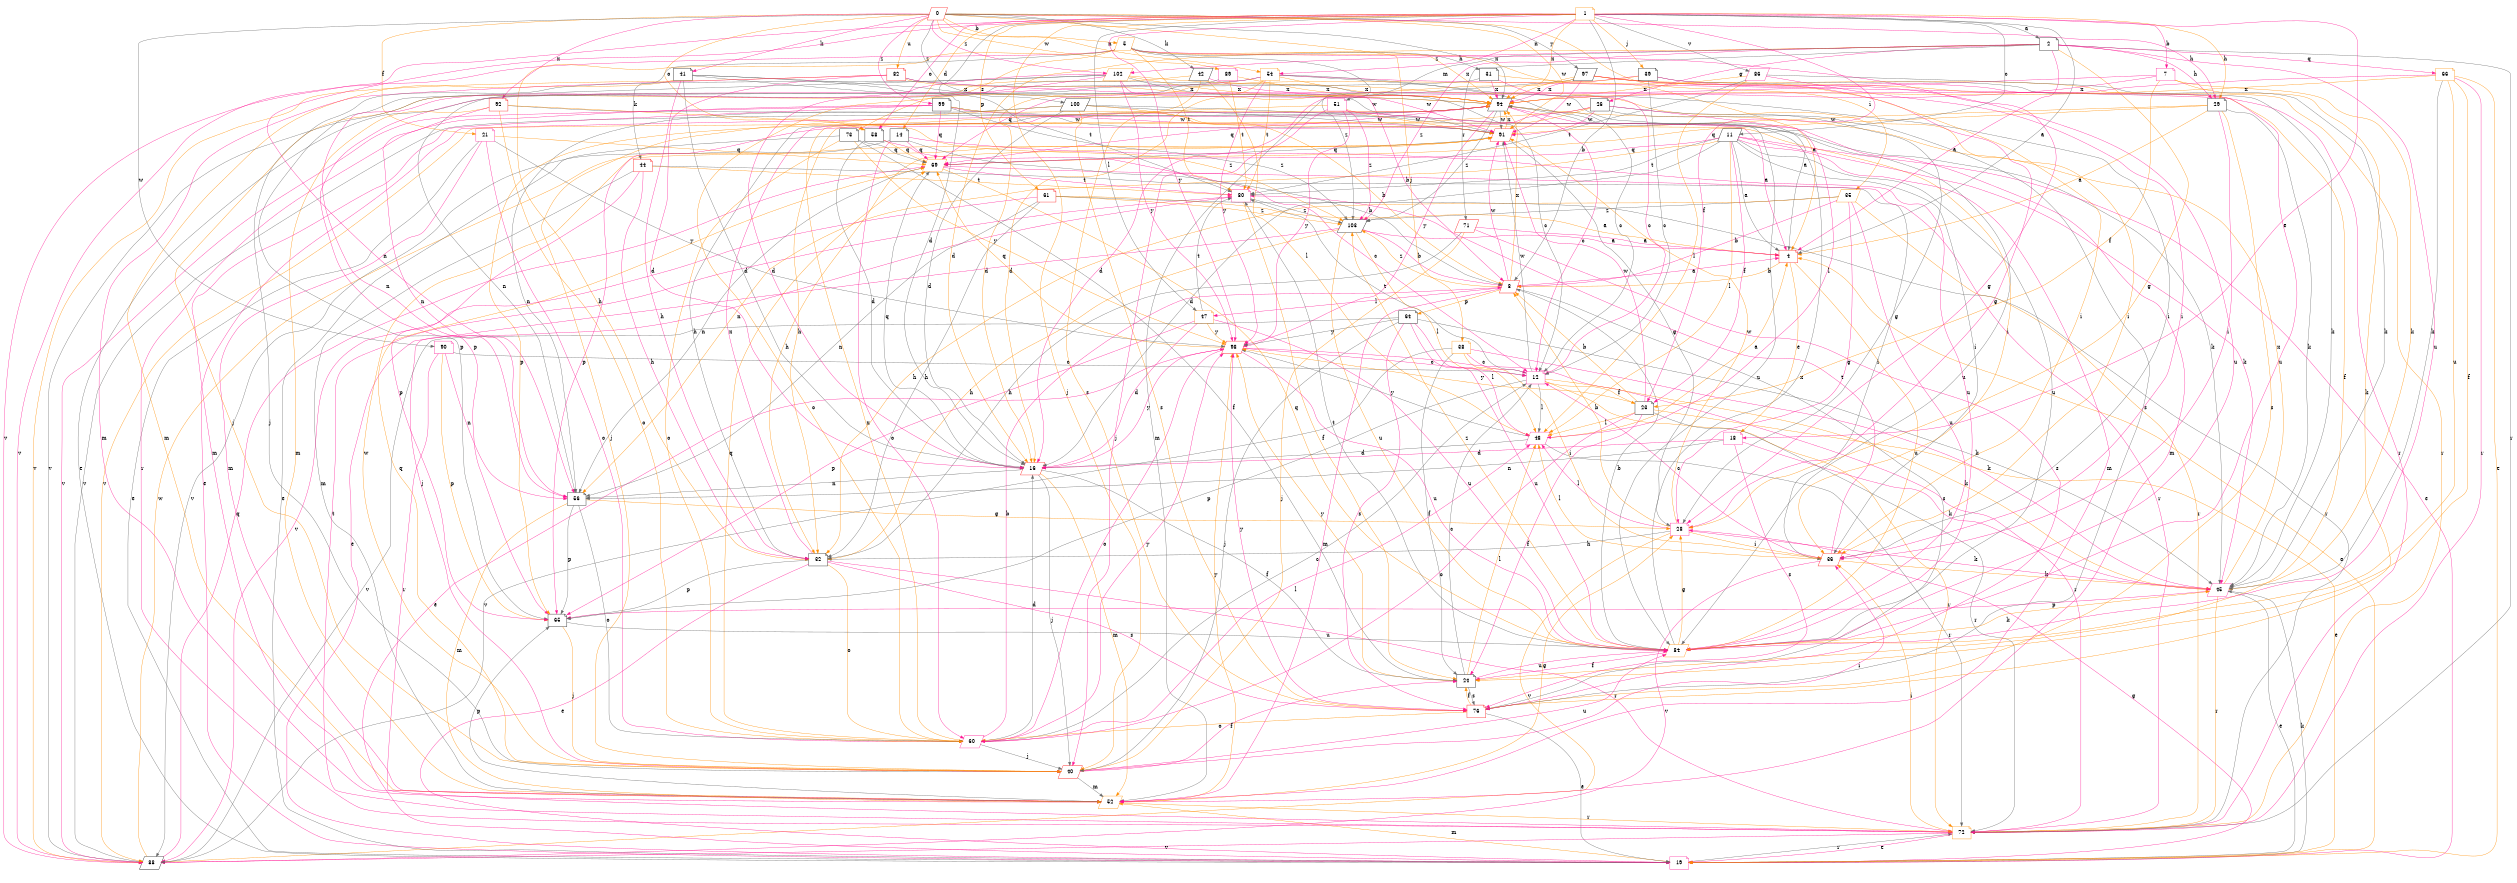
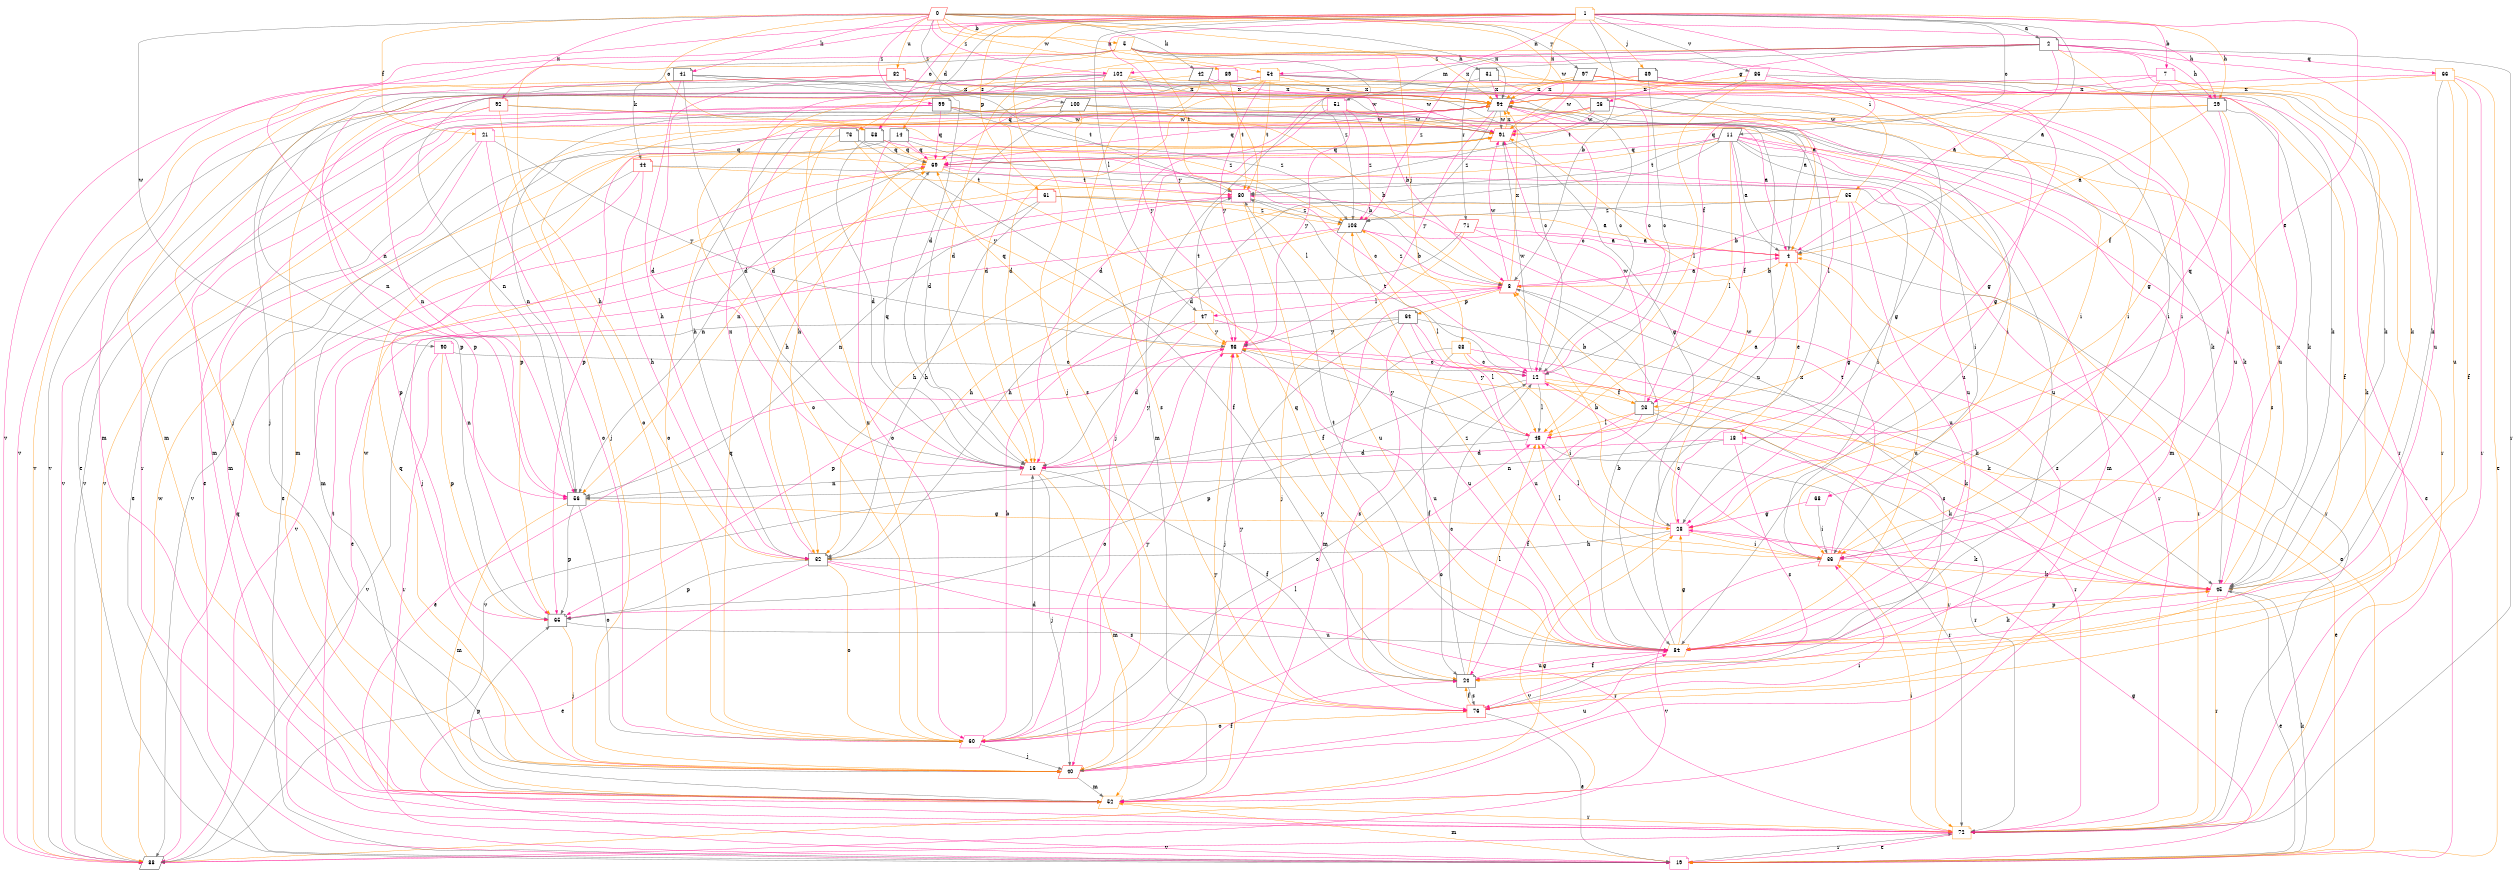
edge "26" -> "76": removed, label "s"
node "68": added
